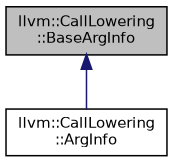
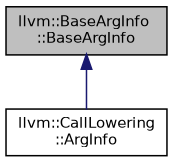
node "llvm::CallLowering ::BaseArgInfo": label "llvm::CallLowering ::BaseArgInfo" -> "llvm::BaseArgInfo ::BaseArgInfo"
